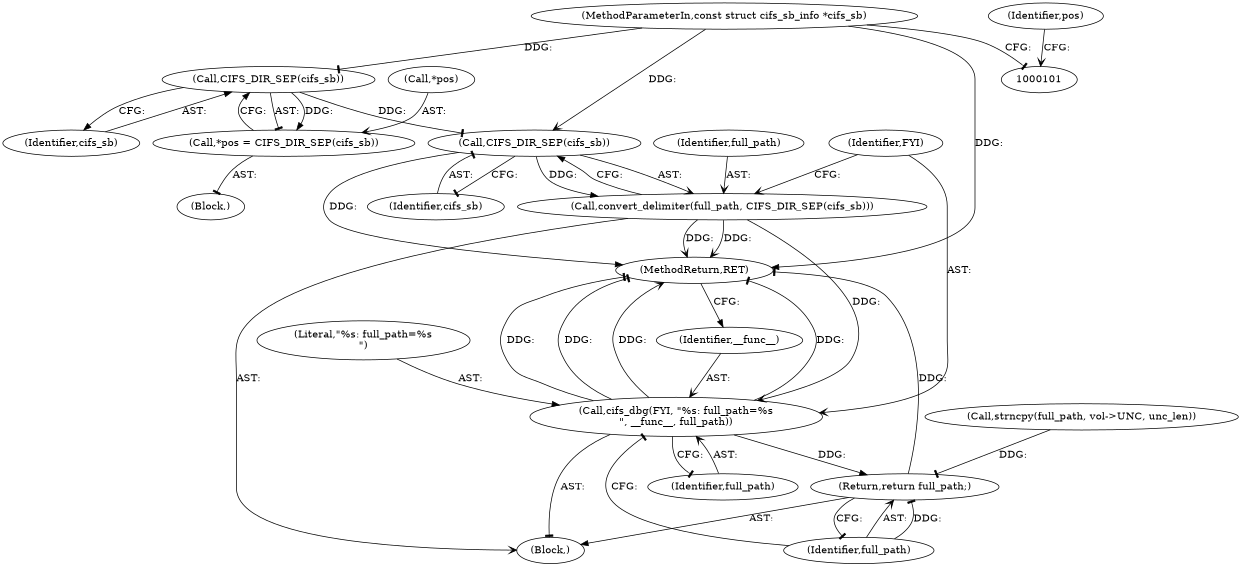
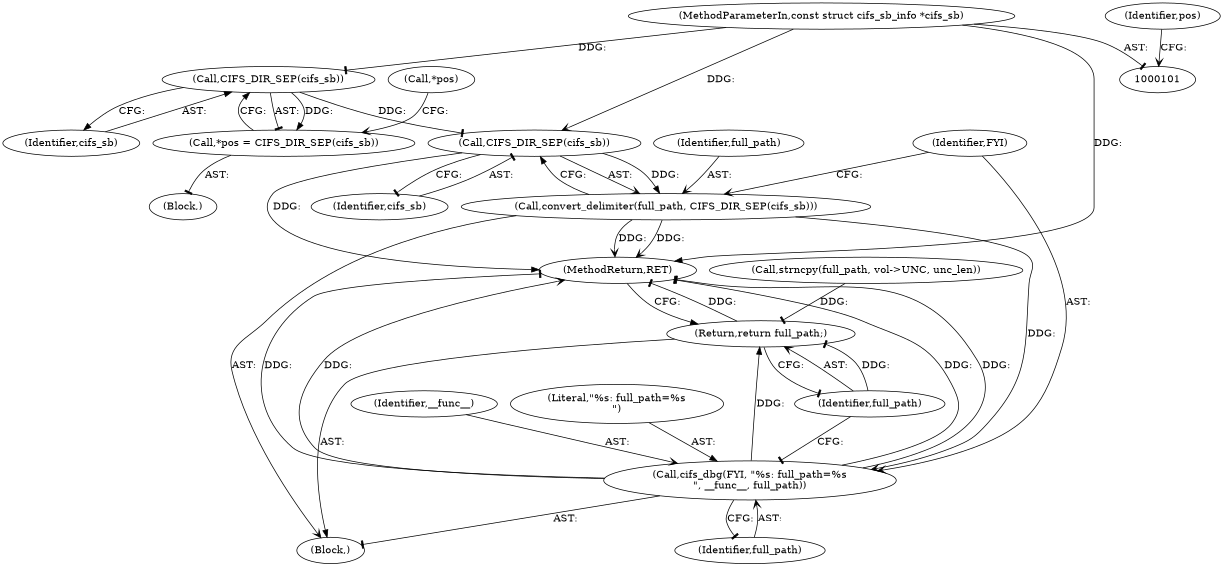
edge "(MethodParameterIn,const struct cifs_sb_info *cifs_sb)" -> "1000101": label "CFG: " -> "AST: "
edge "(Call,*pos)" -> "(Call,*pos = CIFS_DIR_SEP(cifs_sb))": label "AST: " -> "CFG: "
edge "(MethodReturn,RET)" -> "(Identifier,__func__)": now "(MethodReturn,RET)" -> "(Return,return full_path;)"
